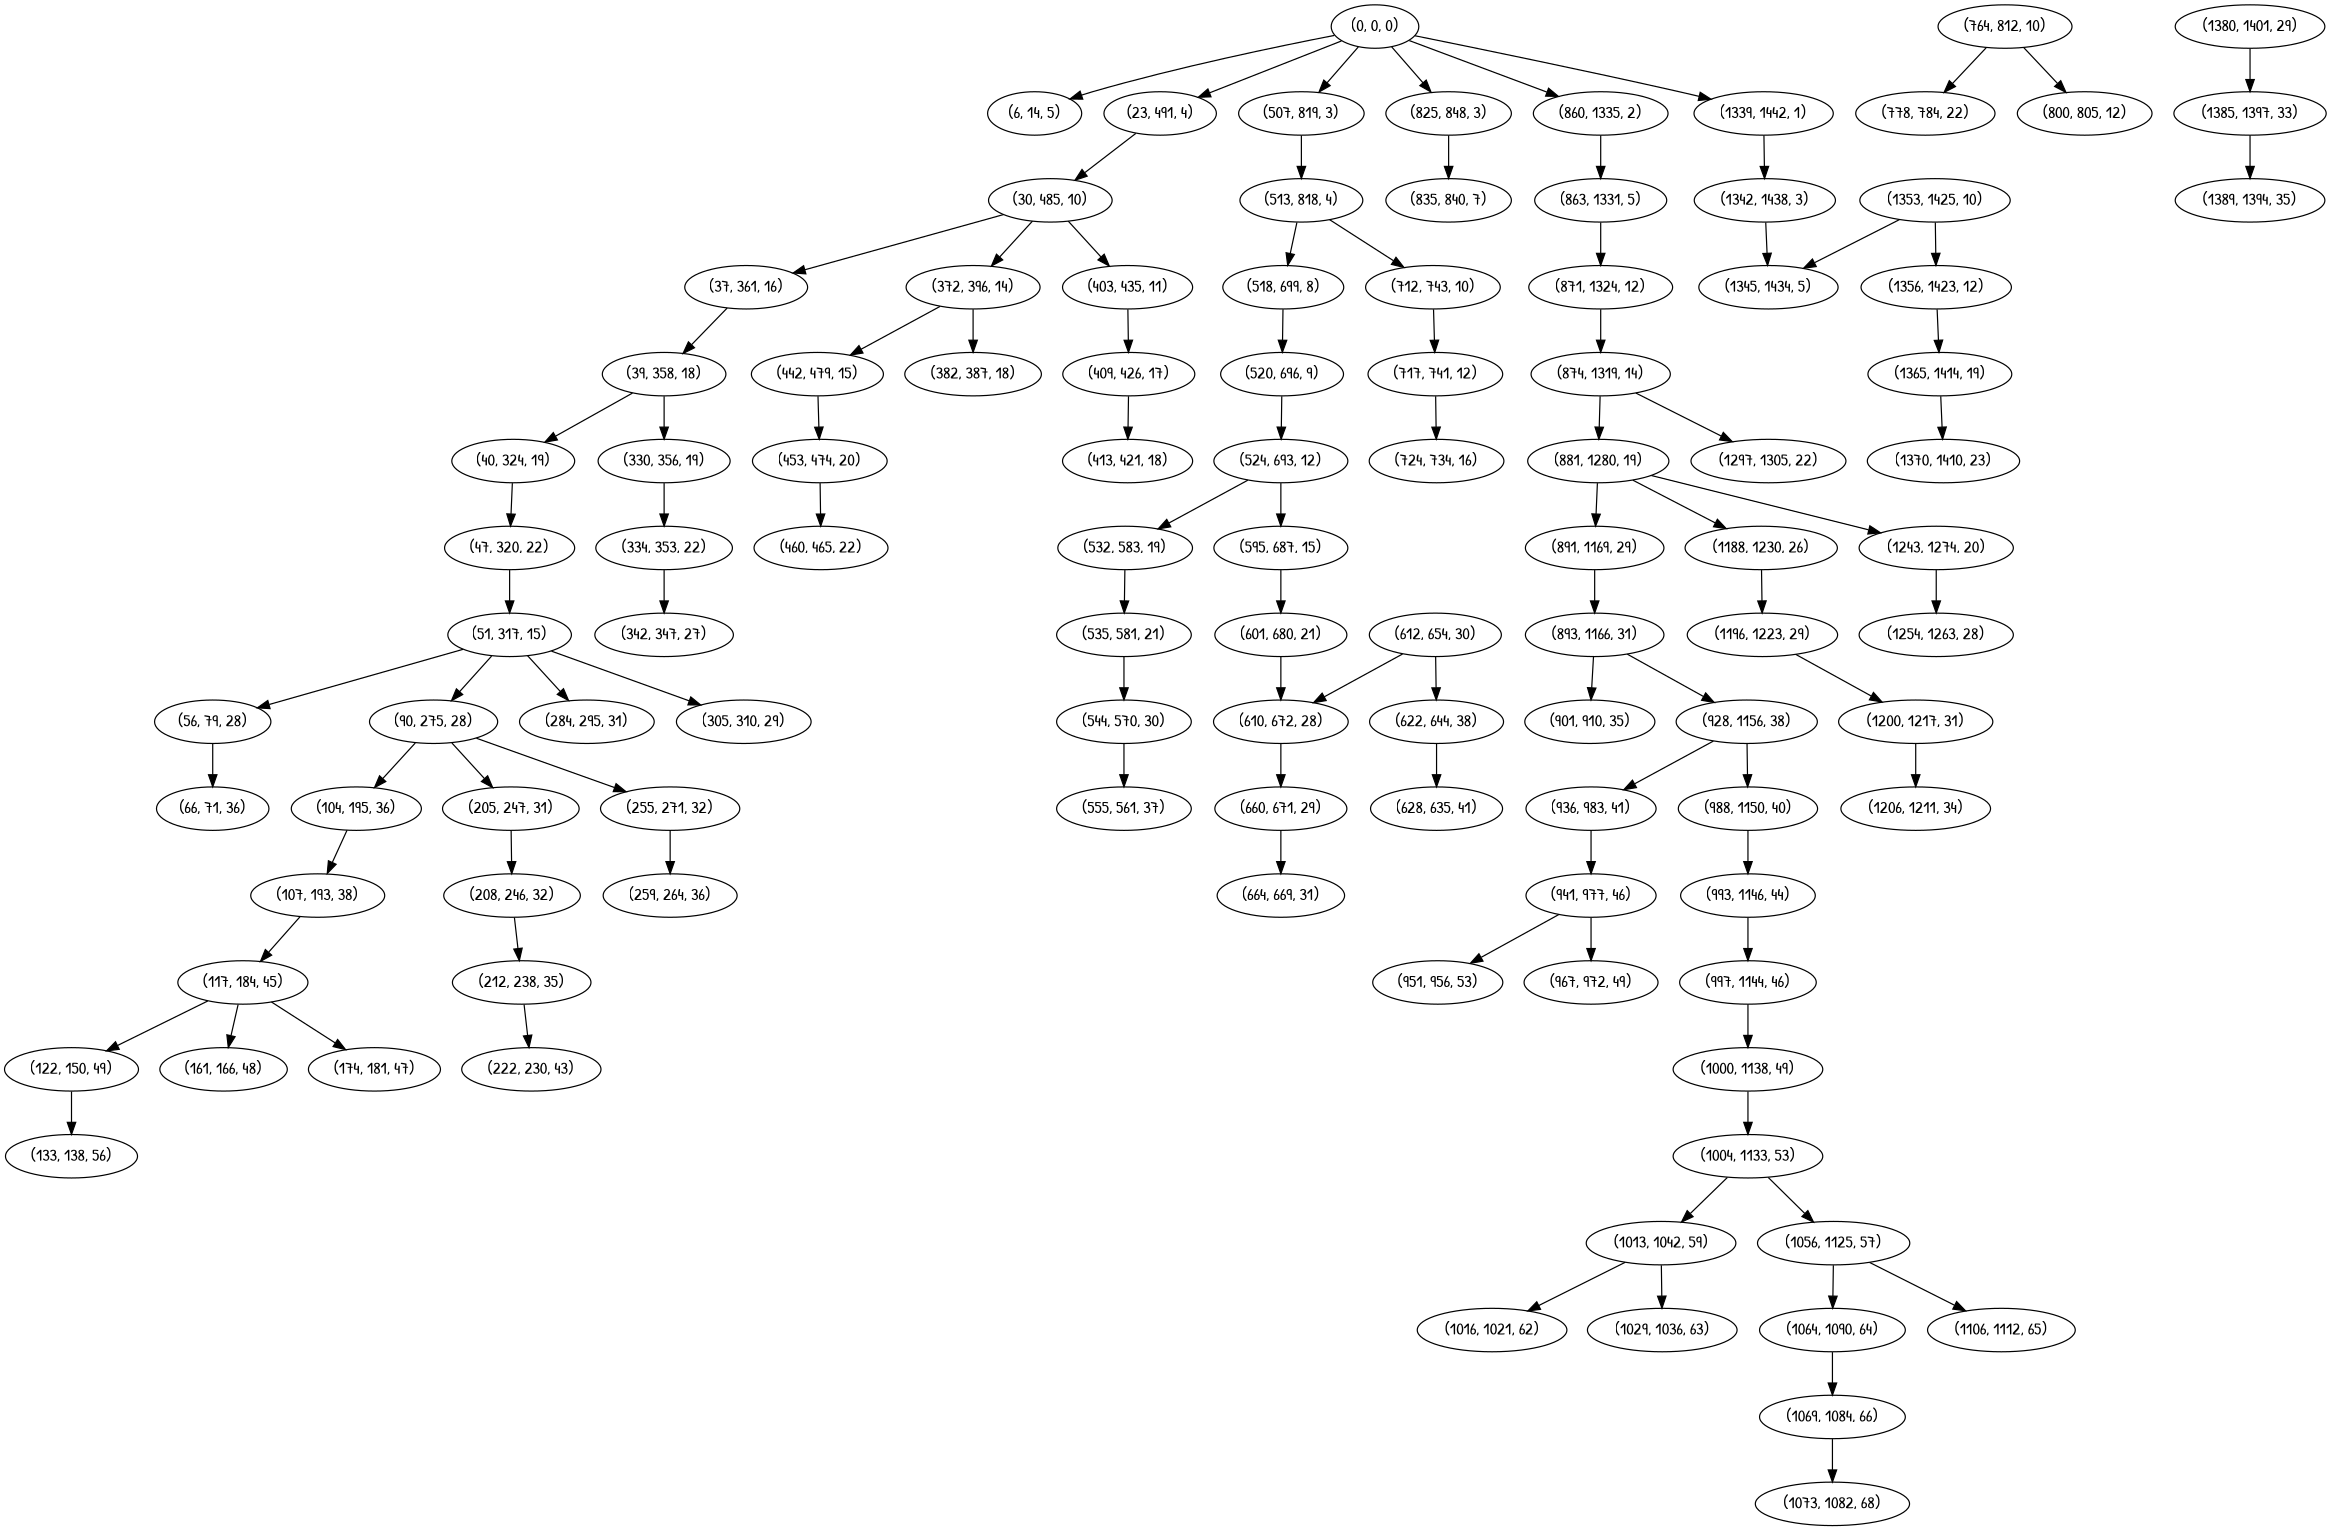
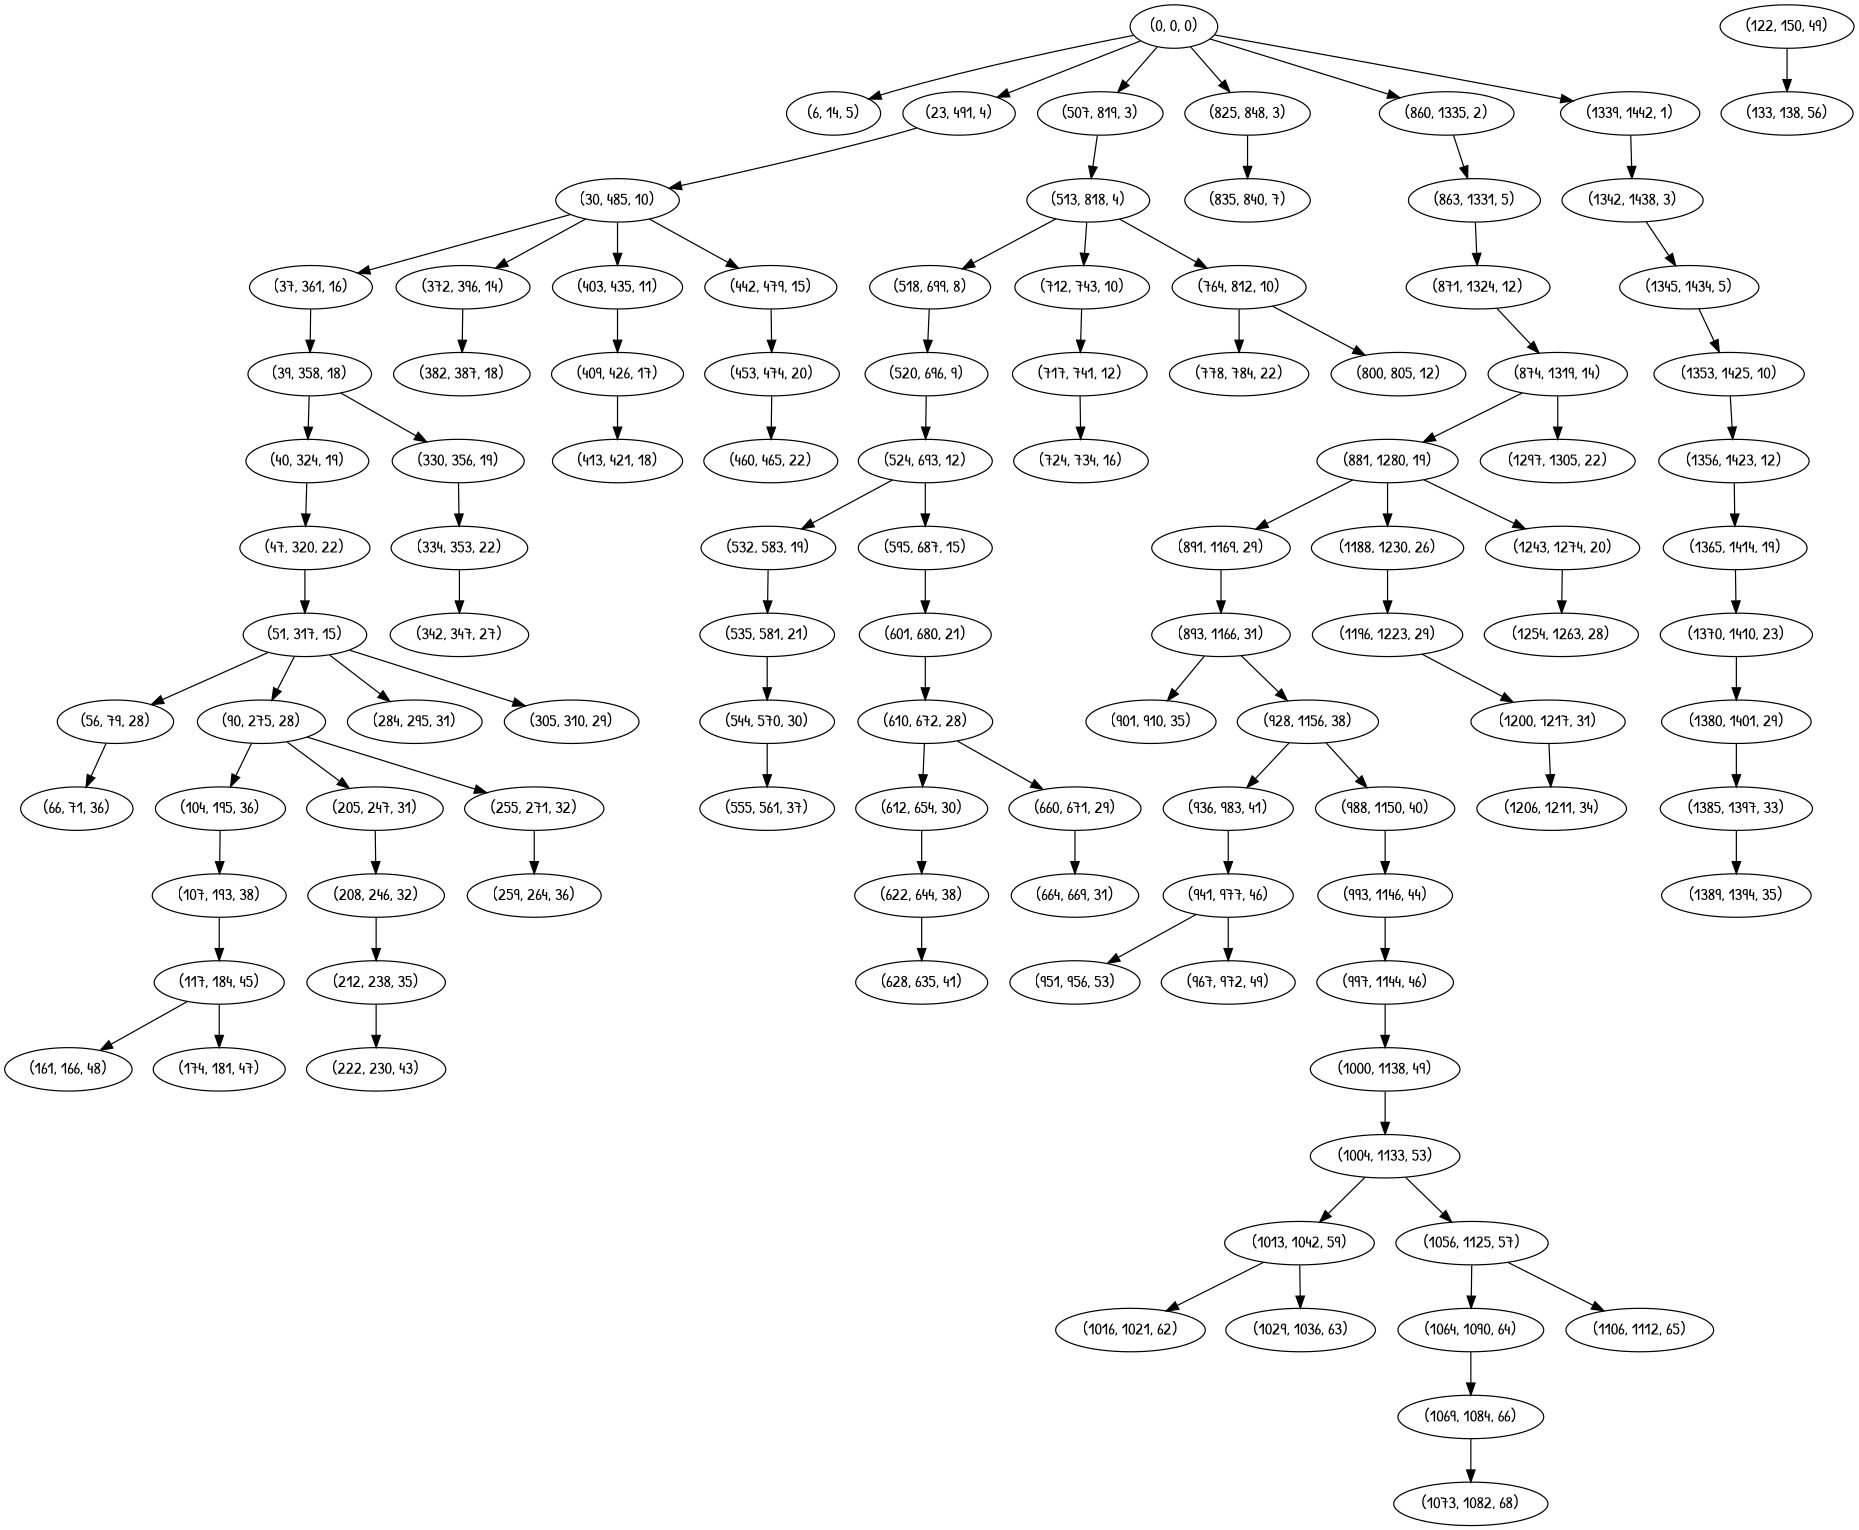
edge "(513, 818, 4)" -> "(764, 812, 10)": added
edge "(1353, 1425, 10)" -> "(1345, 1434, 5)": reversed
edge "(372, 396, 14)" -> "(442, 479, 15)": now "(30, 485, 10)" -> "(442, 479, 15)"
edge "(1370, 1410, 23)" -> "(1380, 1401, 29)": added
edge "(612, 654, 30)" -> "(610, 672, 28)": reversed
edge "(117, 184, 45)" -> "(122, 150, 49)": removed
